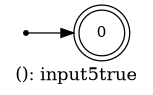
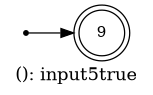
node "0": label "0" -> "9"
